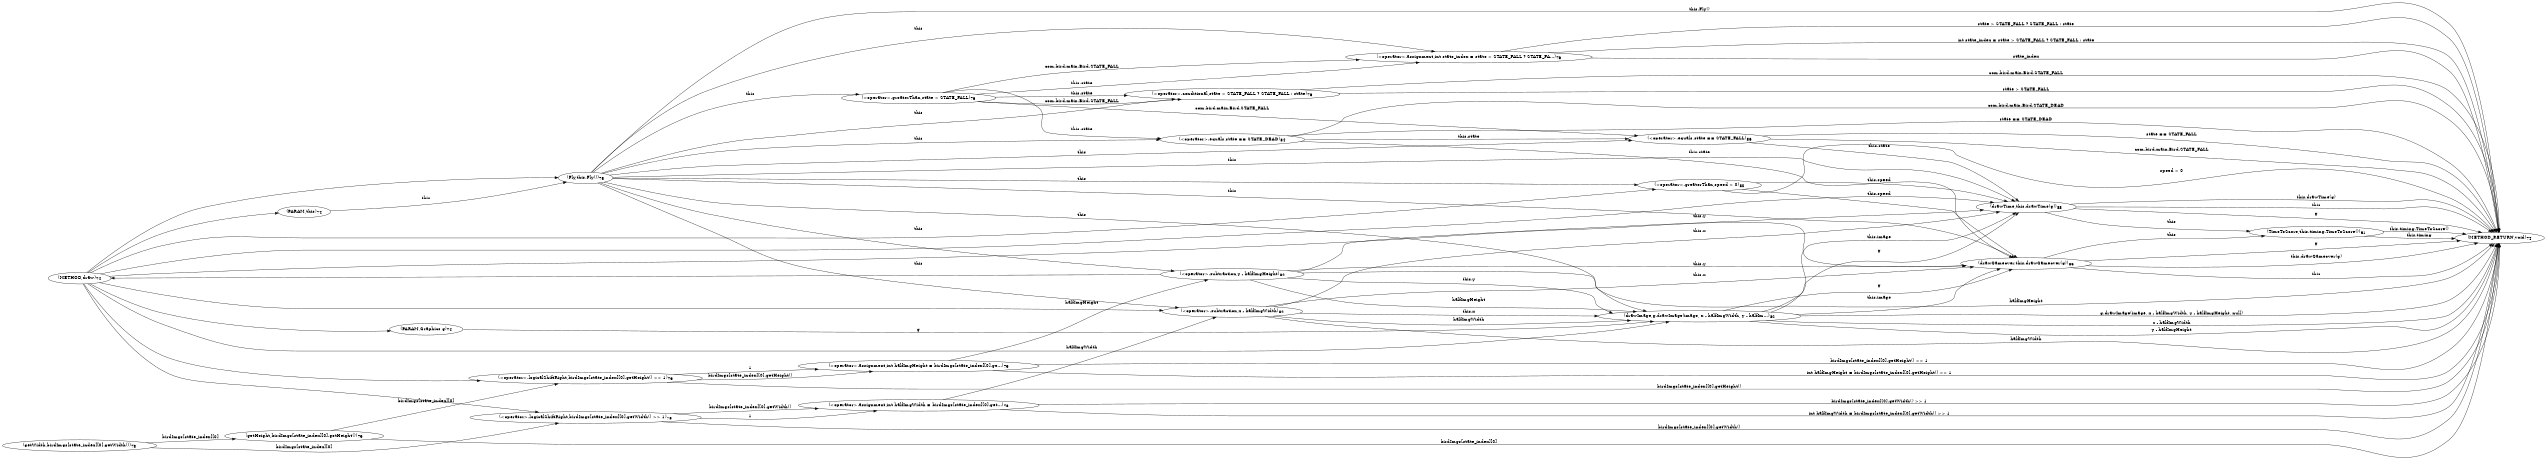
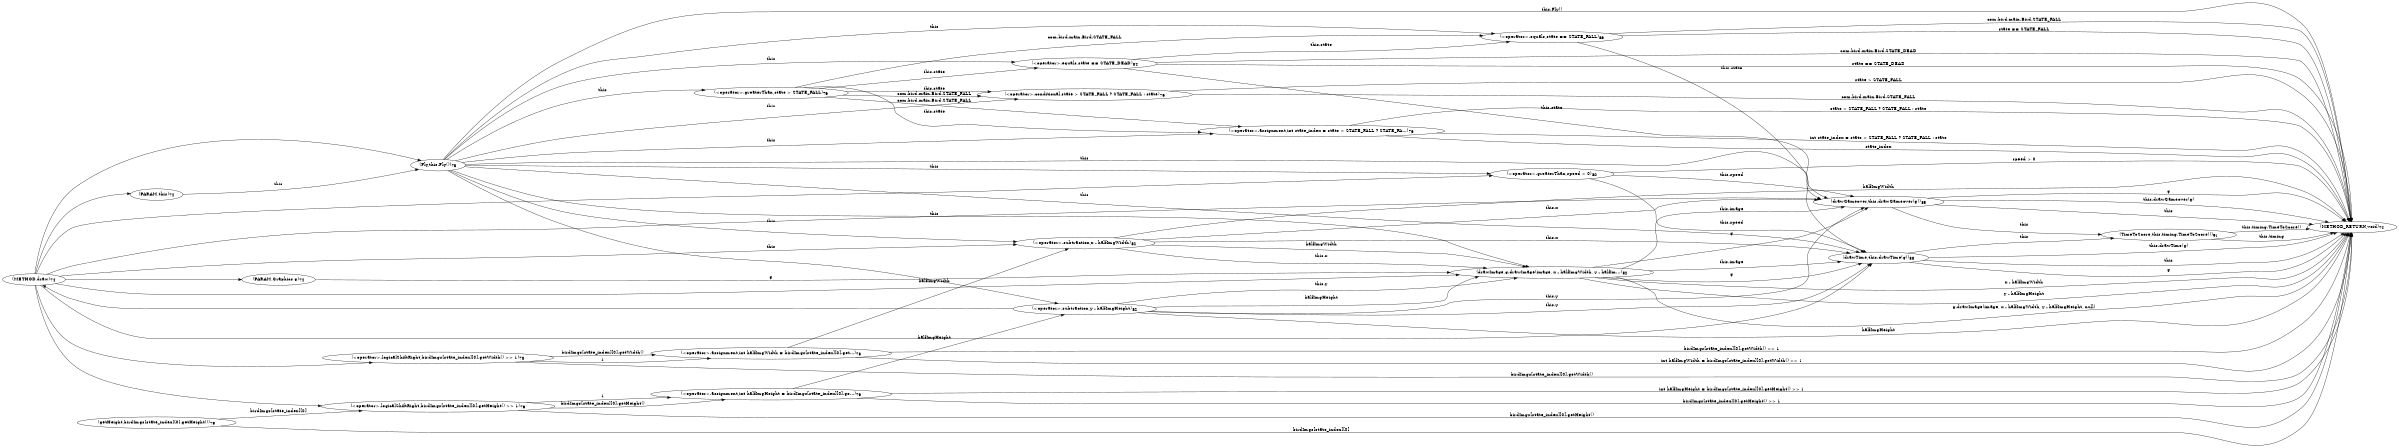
node "(getWidth,birdImgs[state_index][0].getWidth())": removed
